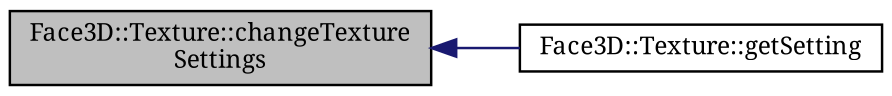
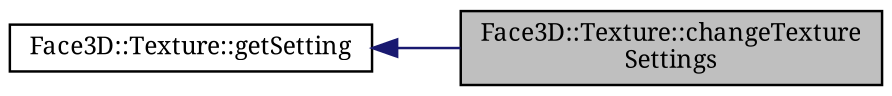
edge "Face3D::Texture::getSetting" -> "Face3D::Texture::changeTexture Settings": reversed
